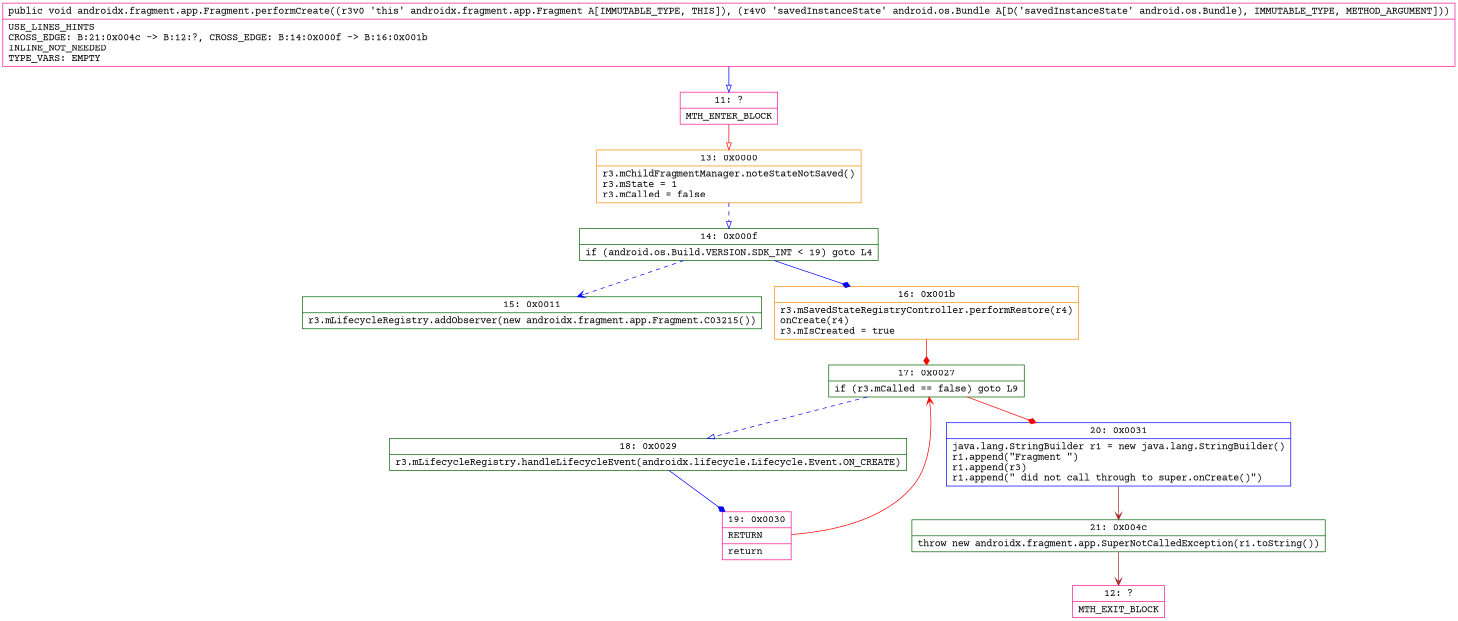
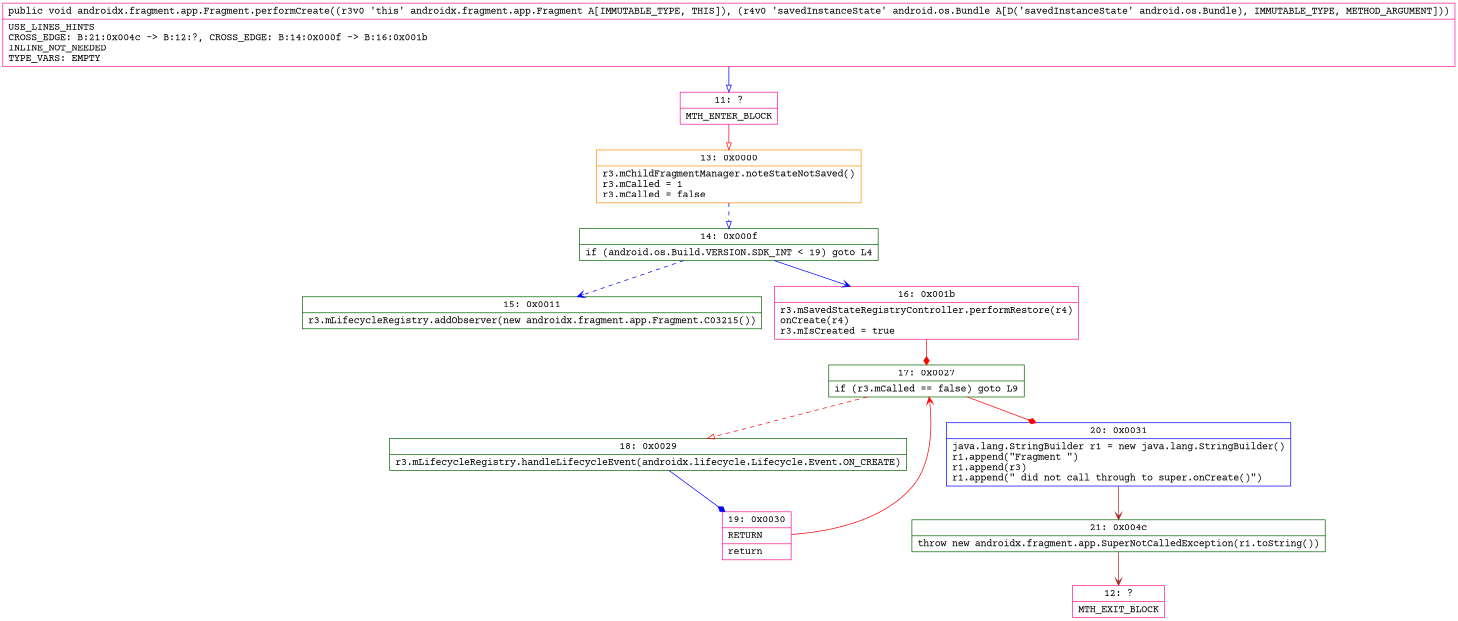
node "13: 0x0000": text "r3.mState = 1" -> "r3.mCalled = 1"
edge "14: 0x000f" -> "16: 0x001b": arrowhead diamond -> vee
node "16: 0x001b": color darkorange -> deeppink
edge "17: 0x0027" -> "18: 0x0029": color blue -> red
